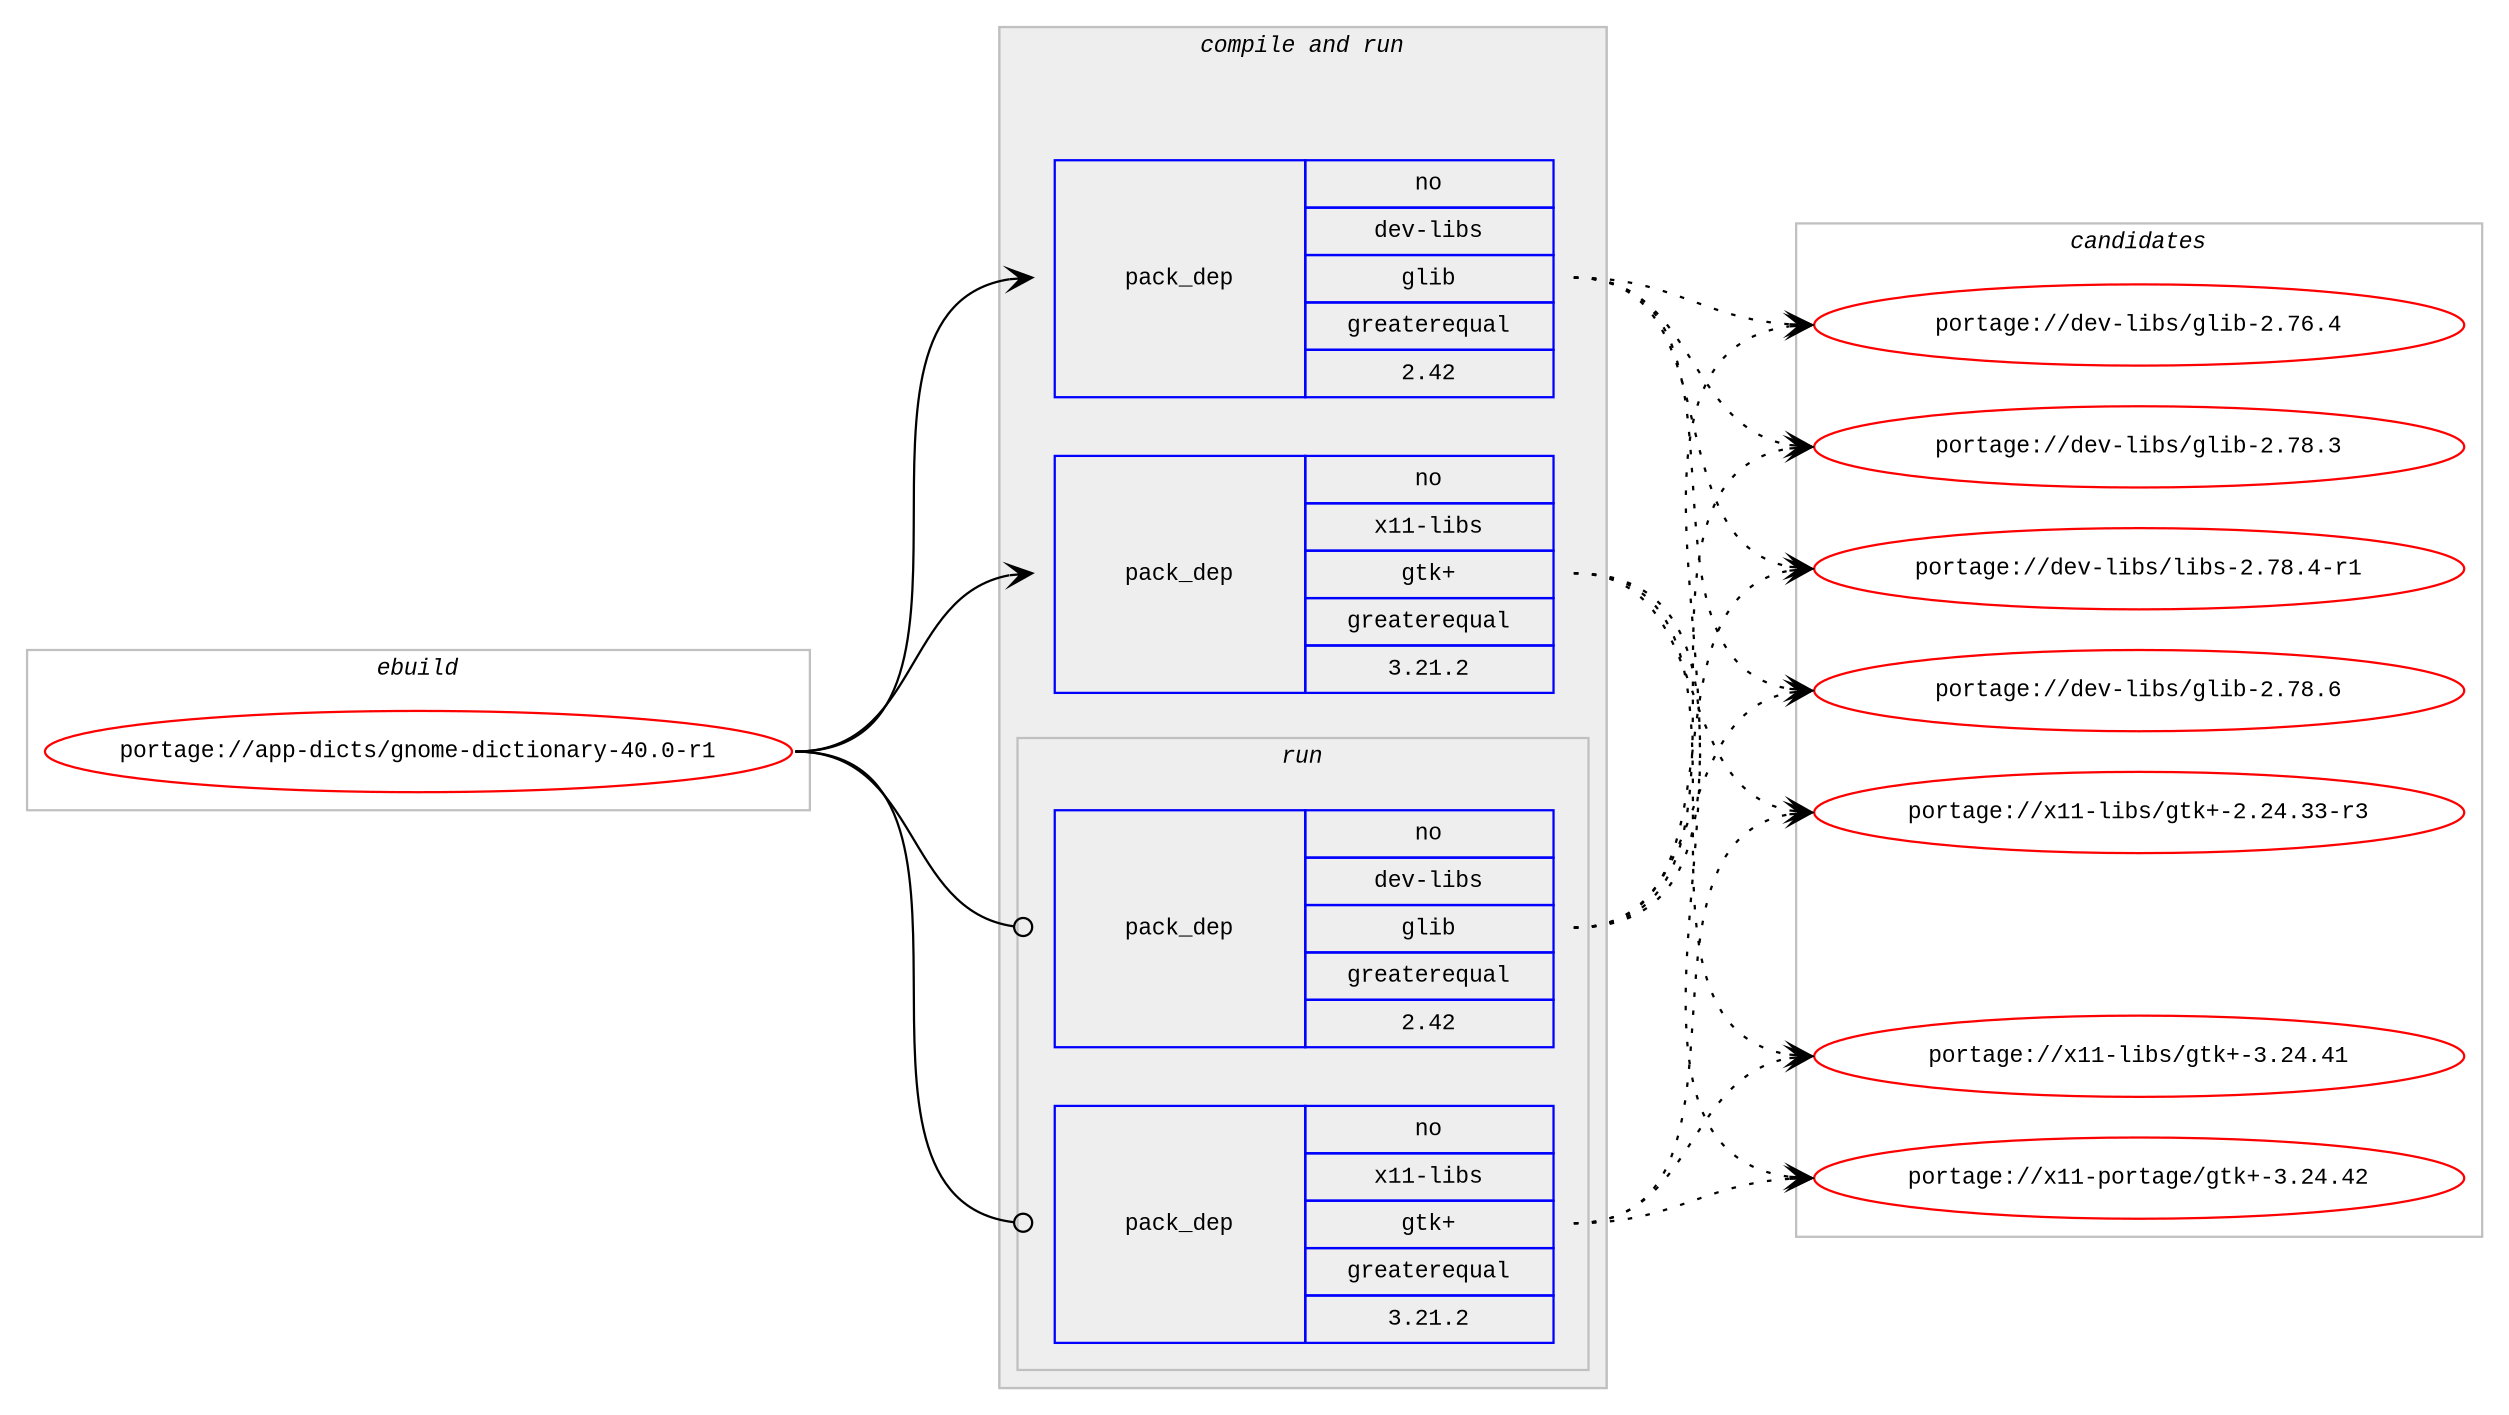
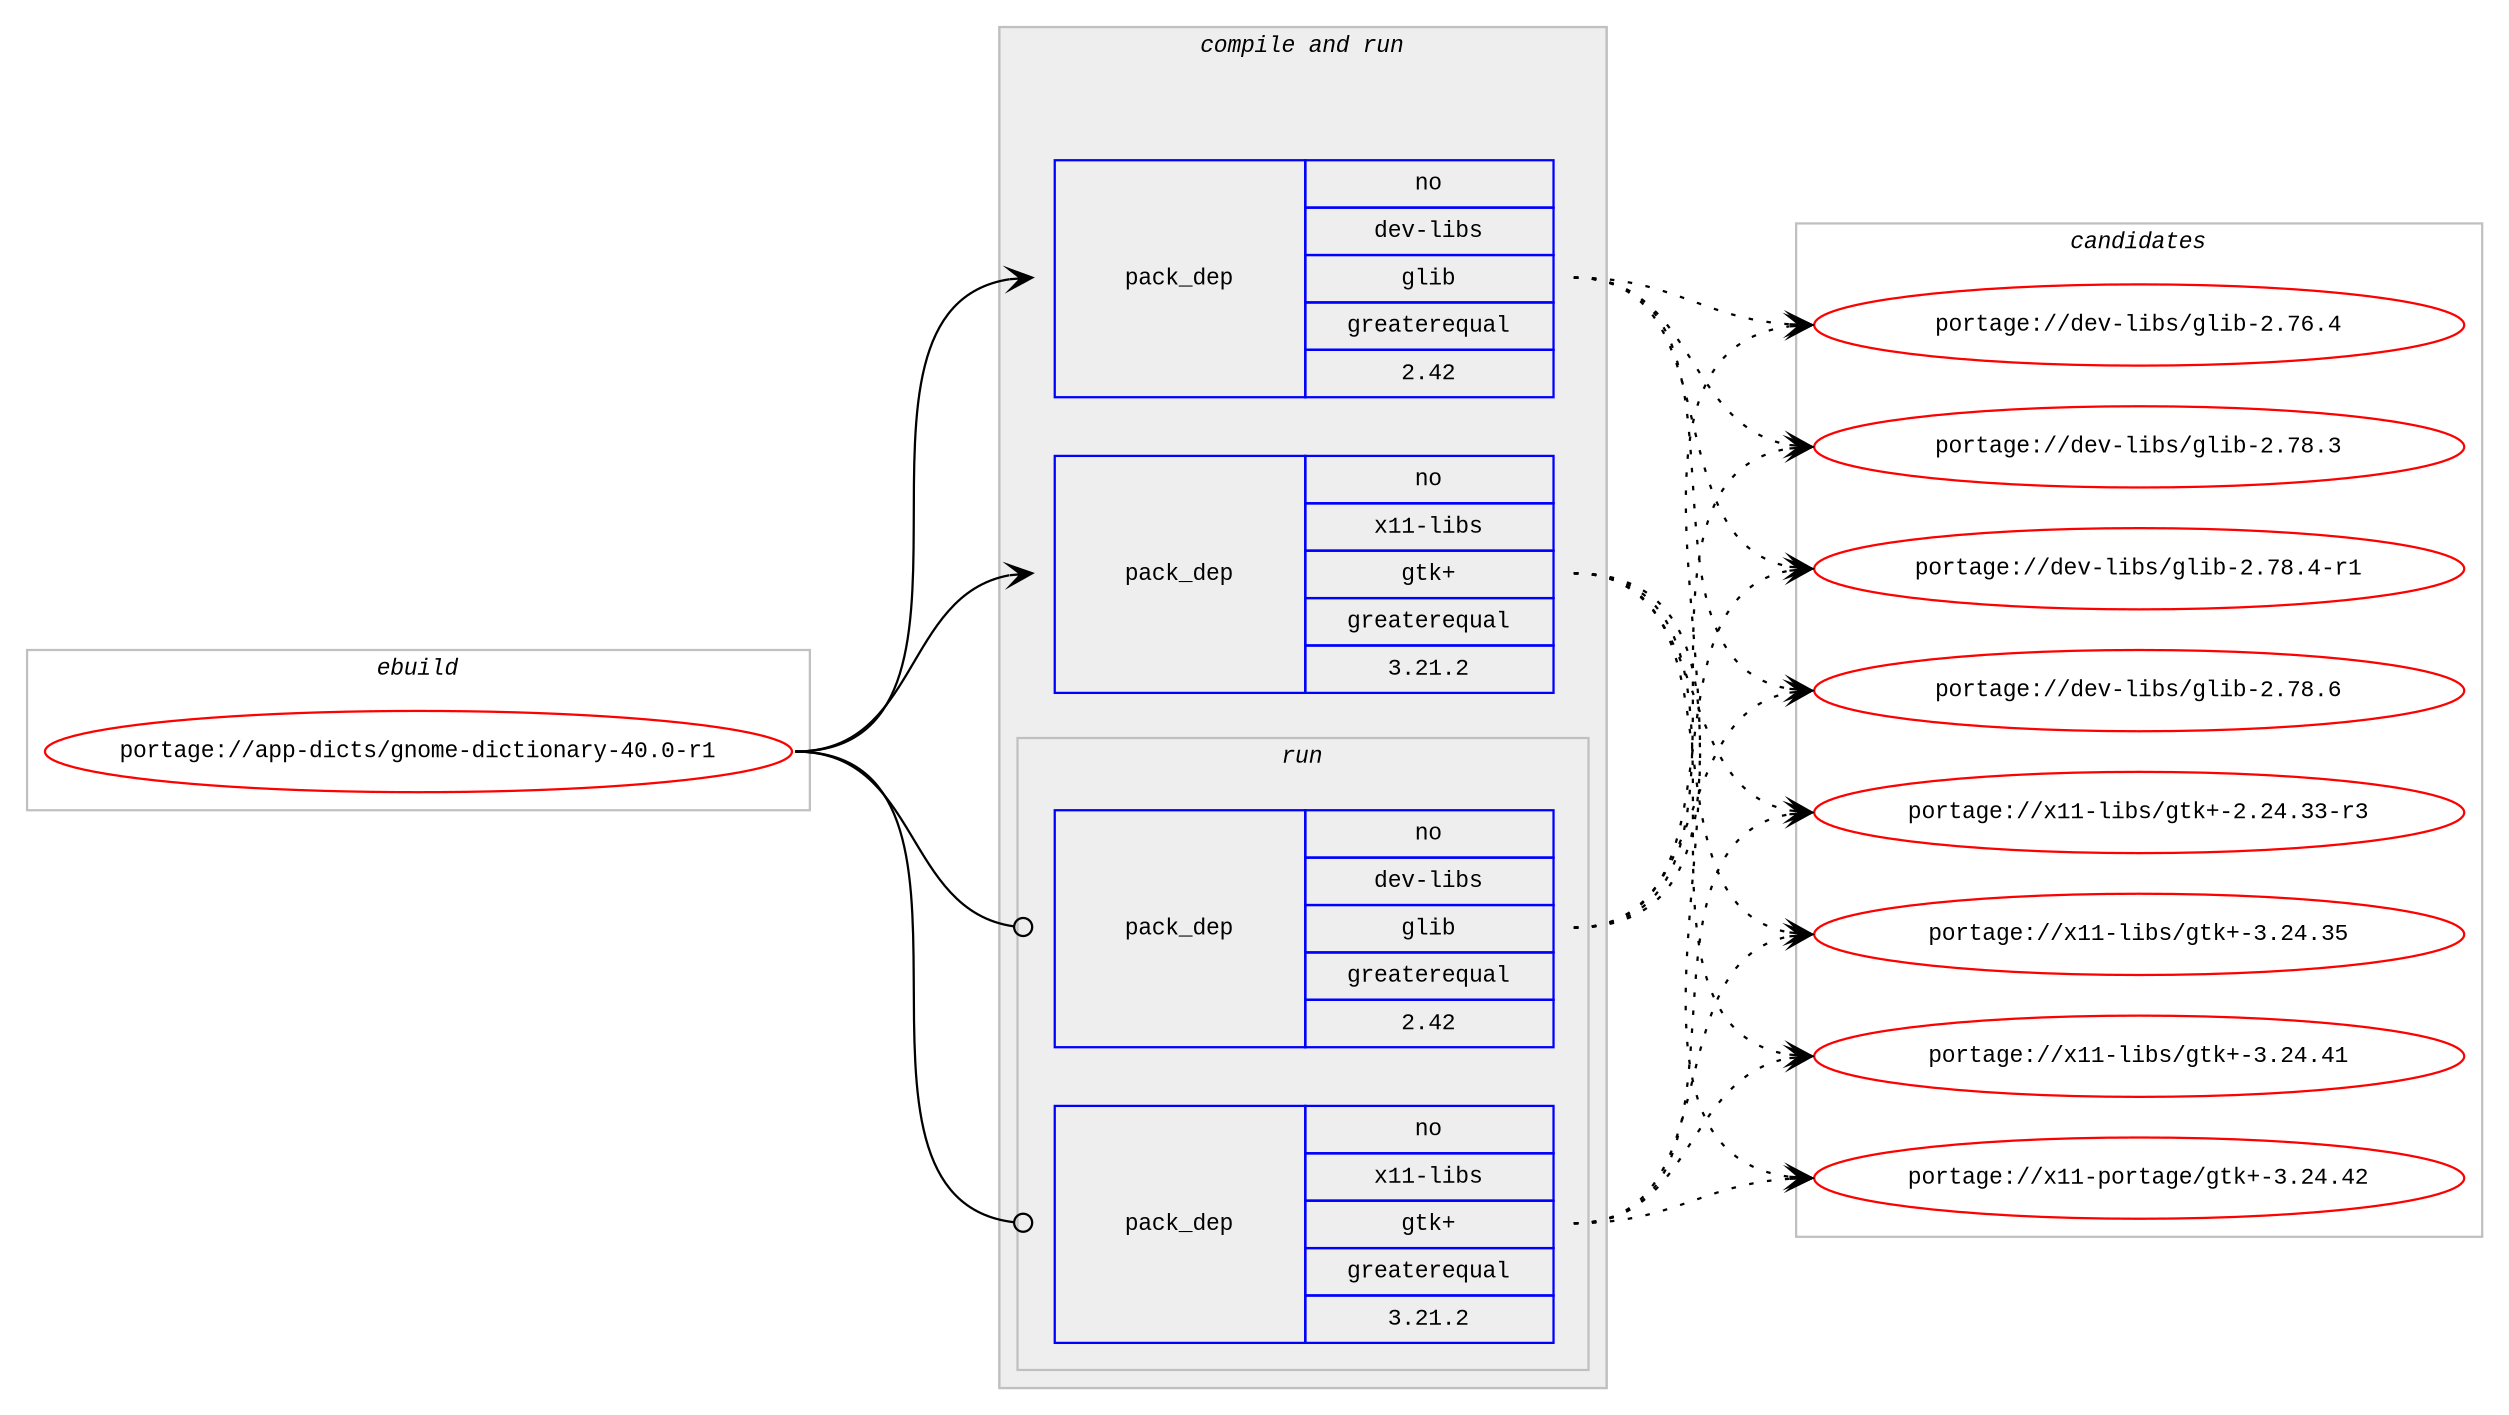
node "portage://dev-libs/libs-2.78.4-r1": label "portage://dev-libs/libs-2.78.4-r1" -> "portage://dev-libs/glib-2.78.4-r1"
node "portage://x11-libs/gtk+-3.24.35": added
